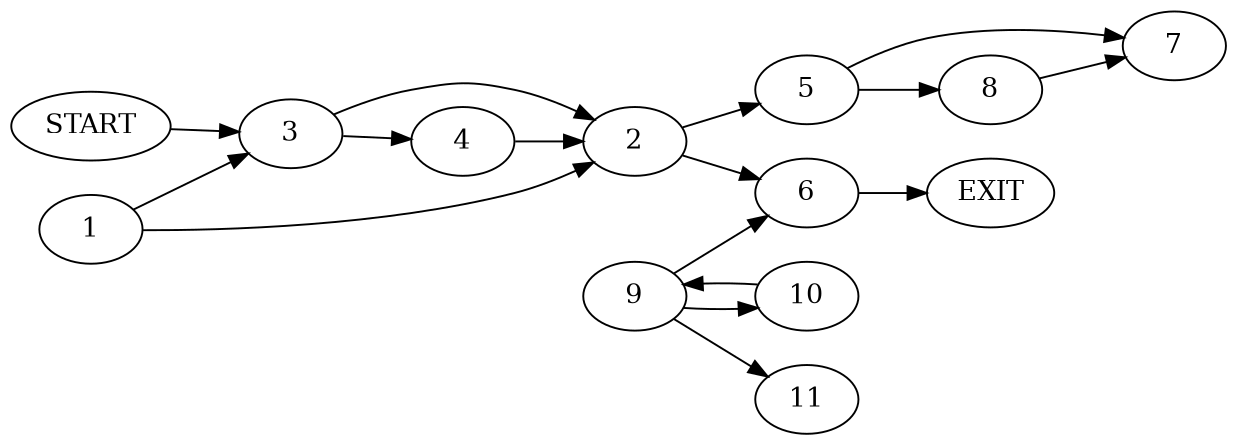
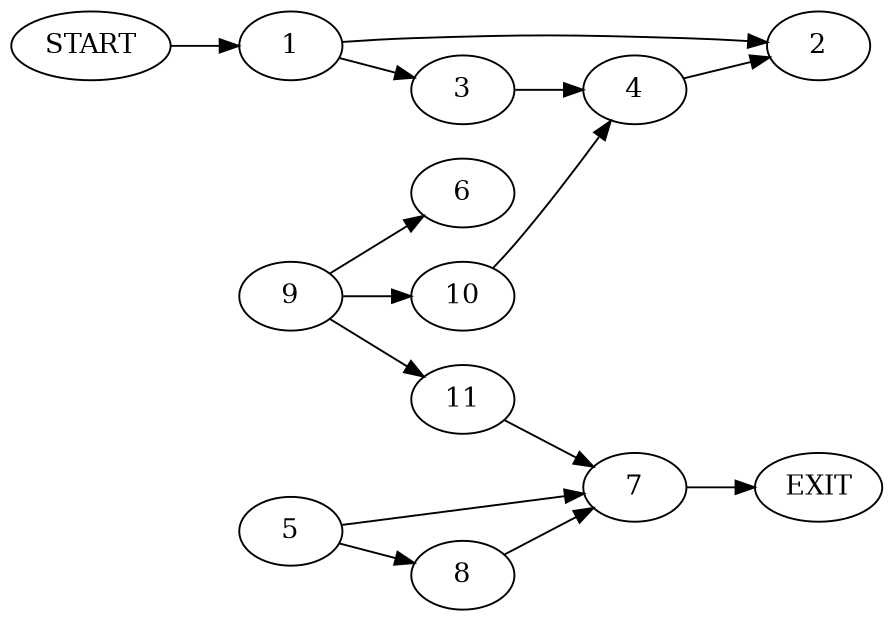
edge "3" -> "2": removed
edge "2" -> "5": removed
edge "START" -> "3": now "START" -> "1"
edge "2" -> "6": removed
edge "6" -> "EXIT": now "7" -> "EXIT"
edge "10" -> "9": now "10" -> "4"
edge "11" -> "7": added
